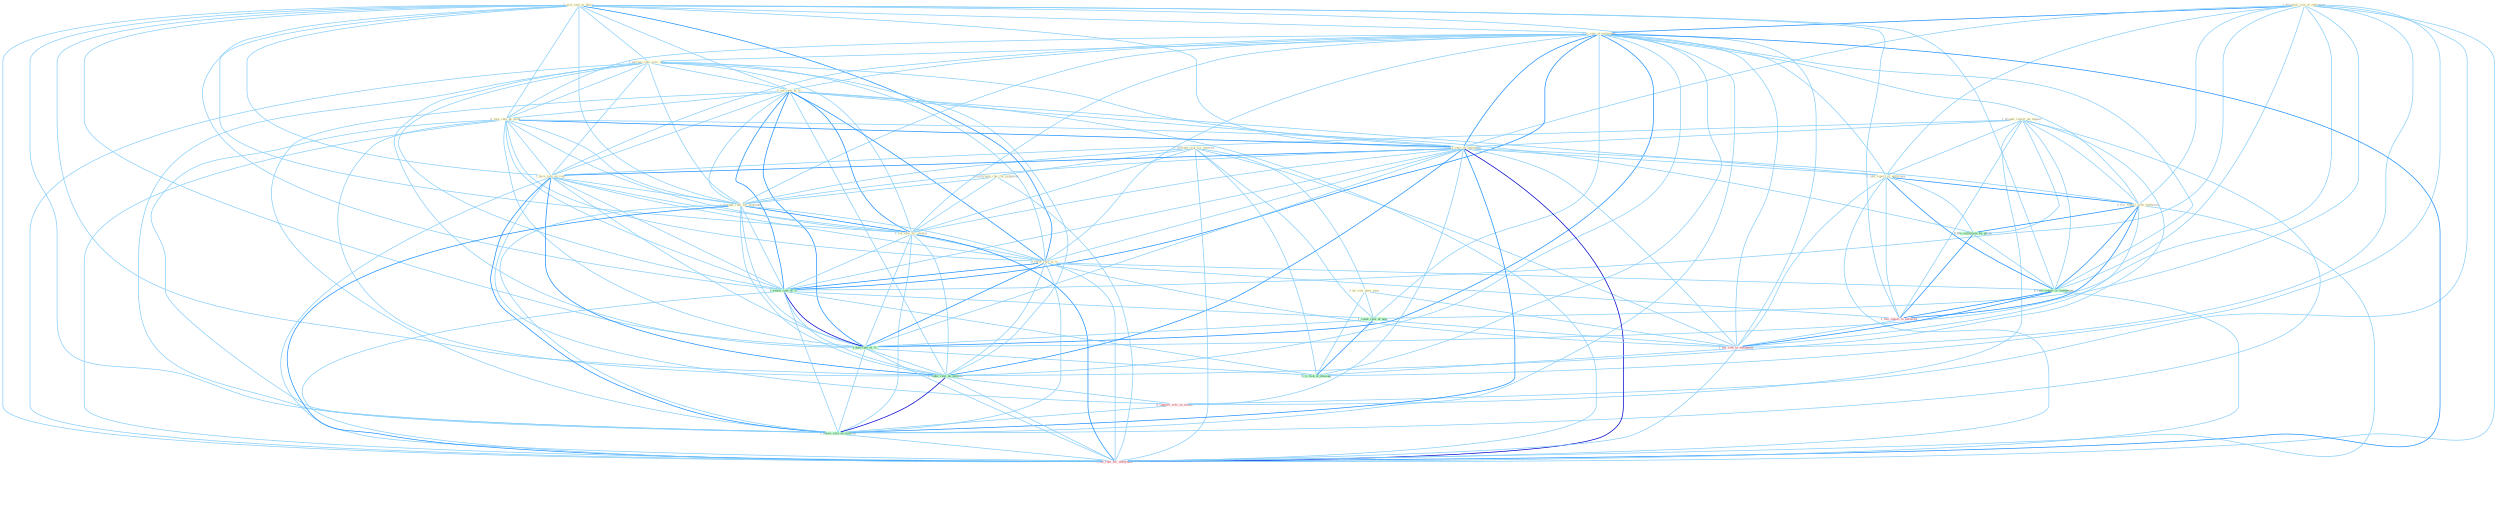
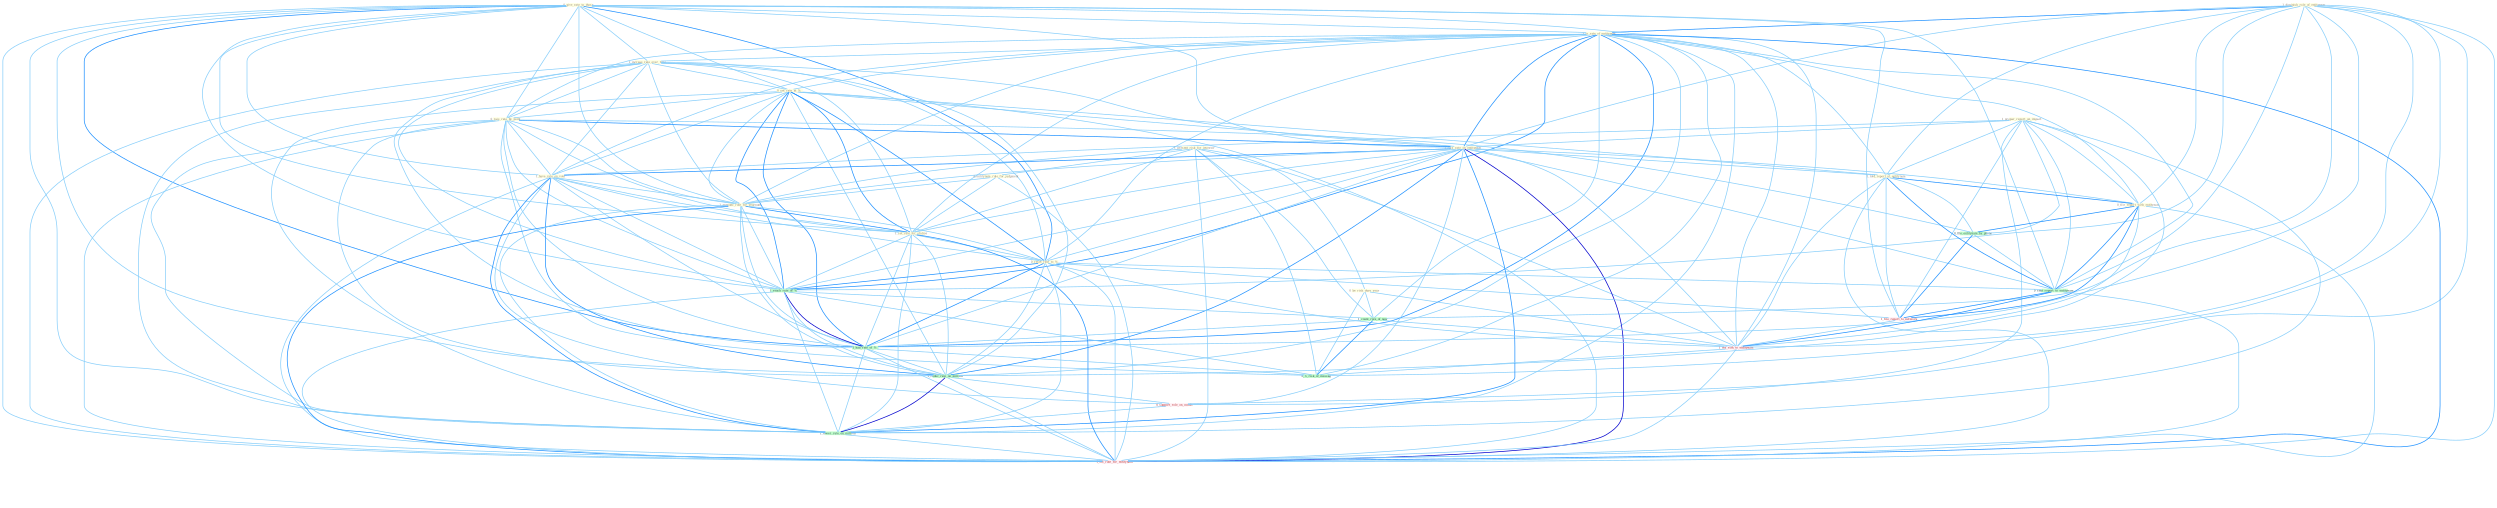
edge "0_give_rate_to_those" -- "1_had_rate_of_%": color #87cefa -> #1e90ff
edge "1_rais_rate_on_entitynam" -- "0_sent_report_to_entitynam": added
edge "0_rais_rate_by_point" -- "0_reset_rate_to_%": now "0_rais_rate_by_point" -- "6_'s_risk_of_messag"
